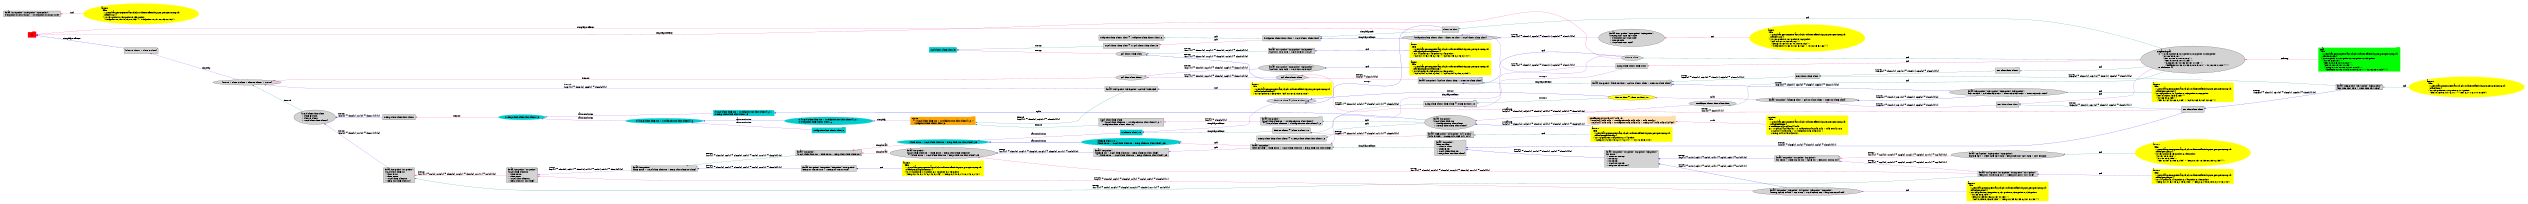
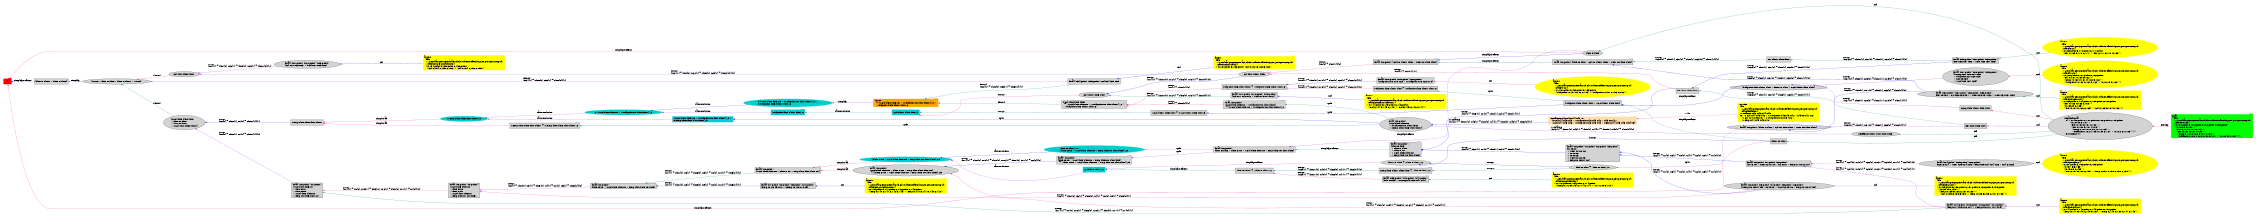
edge "sk_X1 ≠ sk_Y" -> "[Midpoint sk_B sk_X1 sk_Y ∨ ¬Col sk_X1 sk_B sk_Y]": label "simplify_cnf-" -> "simplify_reflect-"
edge "[Midpoint sk_B sk_X1 sk_Y ∨ ¬Col sk_X1 sk_B sk_Y]" -> "¬Col sk_X1 sk_B sk_Y ← ¬⟦Col sk_X1 sk_B sk_Y⟧/5": color deeppink -> blue
edge "sk_A ≠ sk_B" -> "forall (X0:point). [Col X0 sk_X1 sk_B ∨ ¬Per X0 sk_B sk_A]": label "cnf" -> "simplify_reflect-"
node "Per sk_A sk_B sk_X1": removed
edge "Cong sk_B sk_X1 sk_B sk_Y" -> "Cong sk_B sk_X1 sk_B sk_B ← ⟦sk_B = sk_Y⟧/10": removed, label "s_sup+"
node "Midpoint sk_B sk_Y sk_X1 ← ⟦Midpoint sk_B sk_X1 sk_Y⟧/6": added
node "sk_B = sk_Y ← ⟦sk_B = sk_Y⟧/10": fillcolor yellow -> lightgrey
edge "Per sk_Y sk_B sk_A" -> "Per sk_A sk_B sk_Y": reversed
edge "⟦Col sk_X1 sk_B sk_Y⟧/5" -> "⟦Midpoint sk_B sk_X1 sk_Y⟧/6": added, label "sat_resolution"
edge "¬⟦Perp sk_A sk_B sk_Y sk_X1⟧/3" -> "¬Perp sk_A sk_B sk_Y sk_X1": label "demod" -> "simpl_trail"
edge "¬Perp sk_A sk_B sk_Y sk_X1 ← ¬⟦Perp sk_A sk_B sk_Y sk_X1⟧/3" -> "¬Perp sk_A sk_B sk_Y sk_X1": added, label "simpl_trail"
